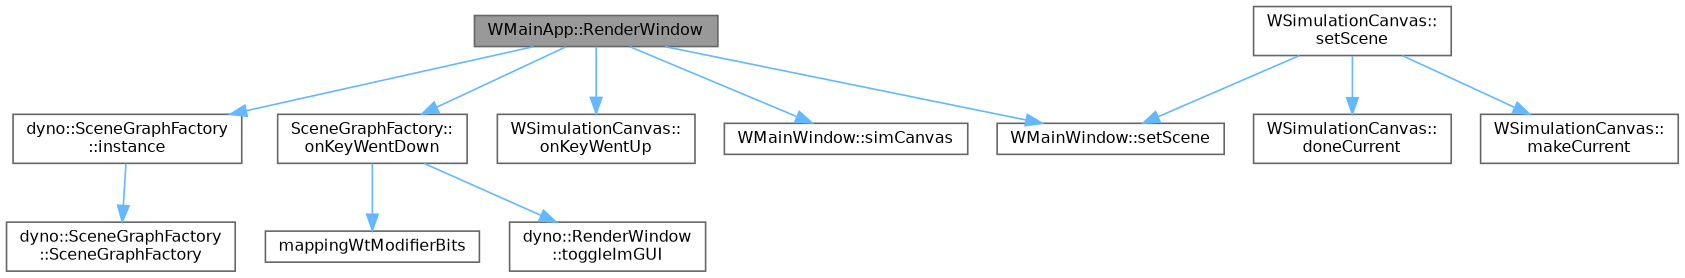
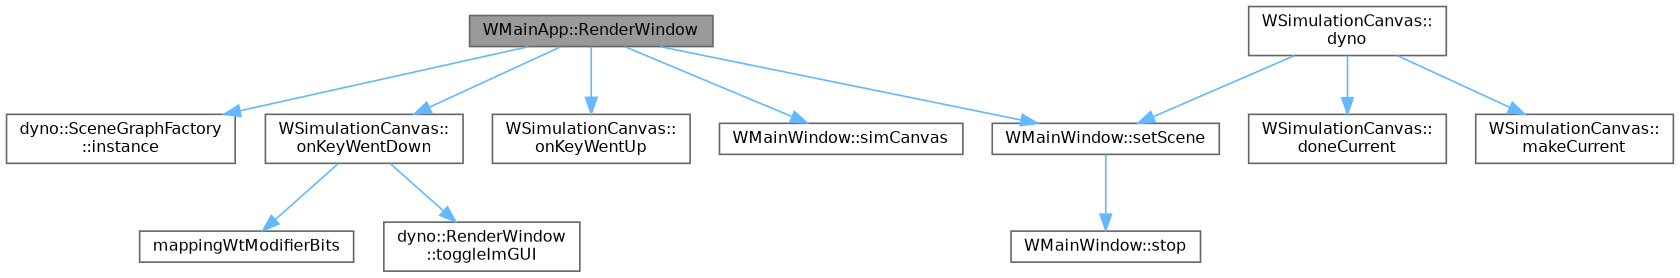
node "WSimulationCanvas:: setScene": label "WSimulationCanvas:: setScene" -> "WSimulationCanvas:: dyno"
node "SceneGraphFactory:: onKeyWentDown": label "SceneGraphFactory:: onKeyWentDown" -> "WSimulationCanvas:: onKeyWentDown"
node "dyno::SceneGraphFactory ::SceneGraphFactory": removed
node "WMainWindow::stop": added
